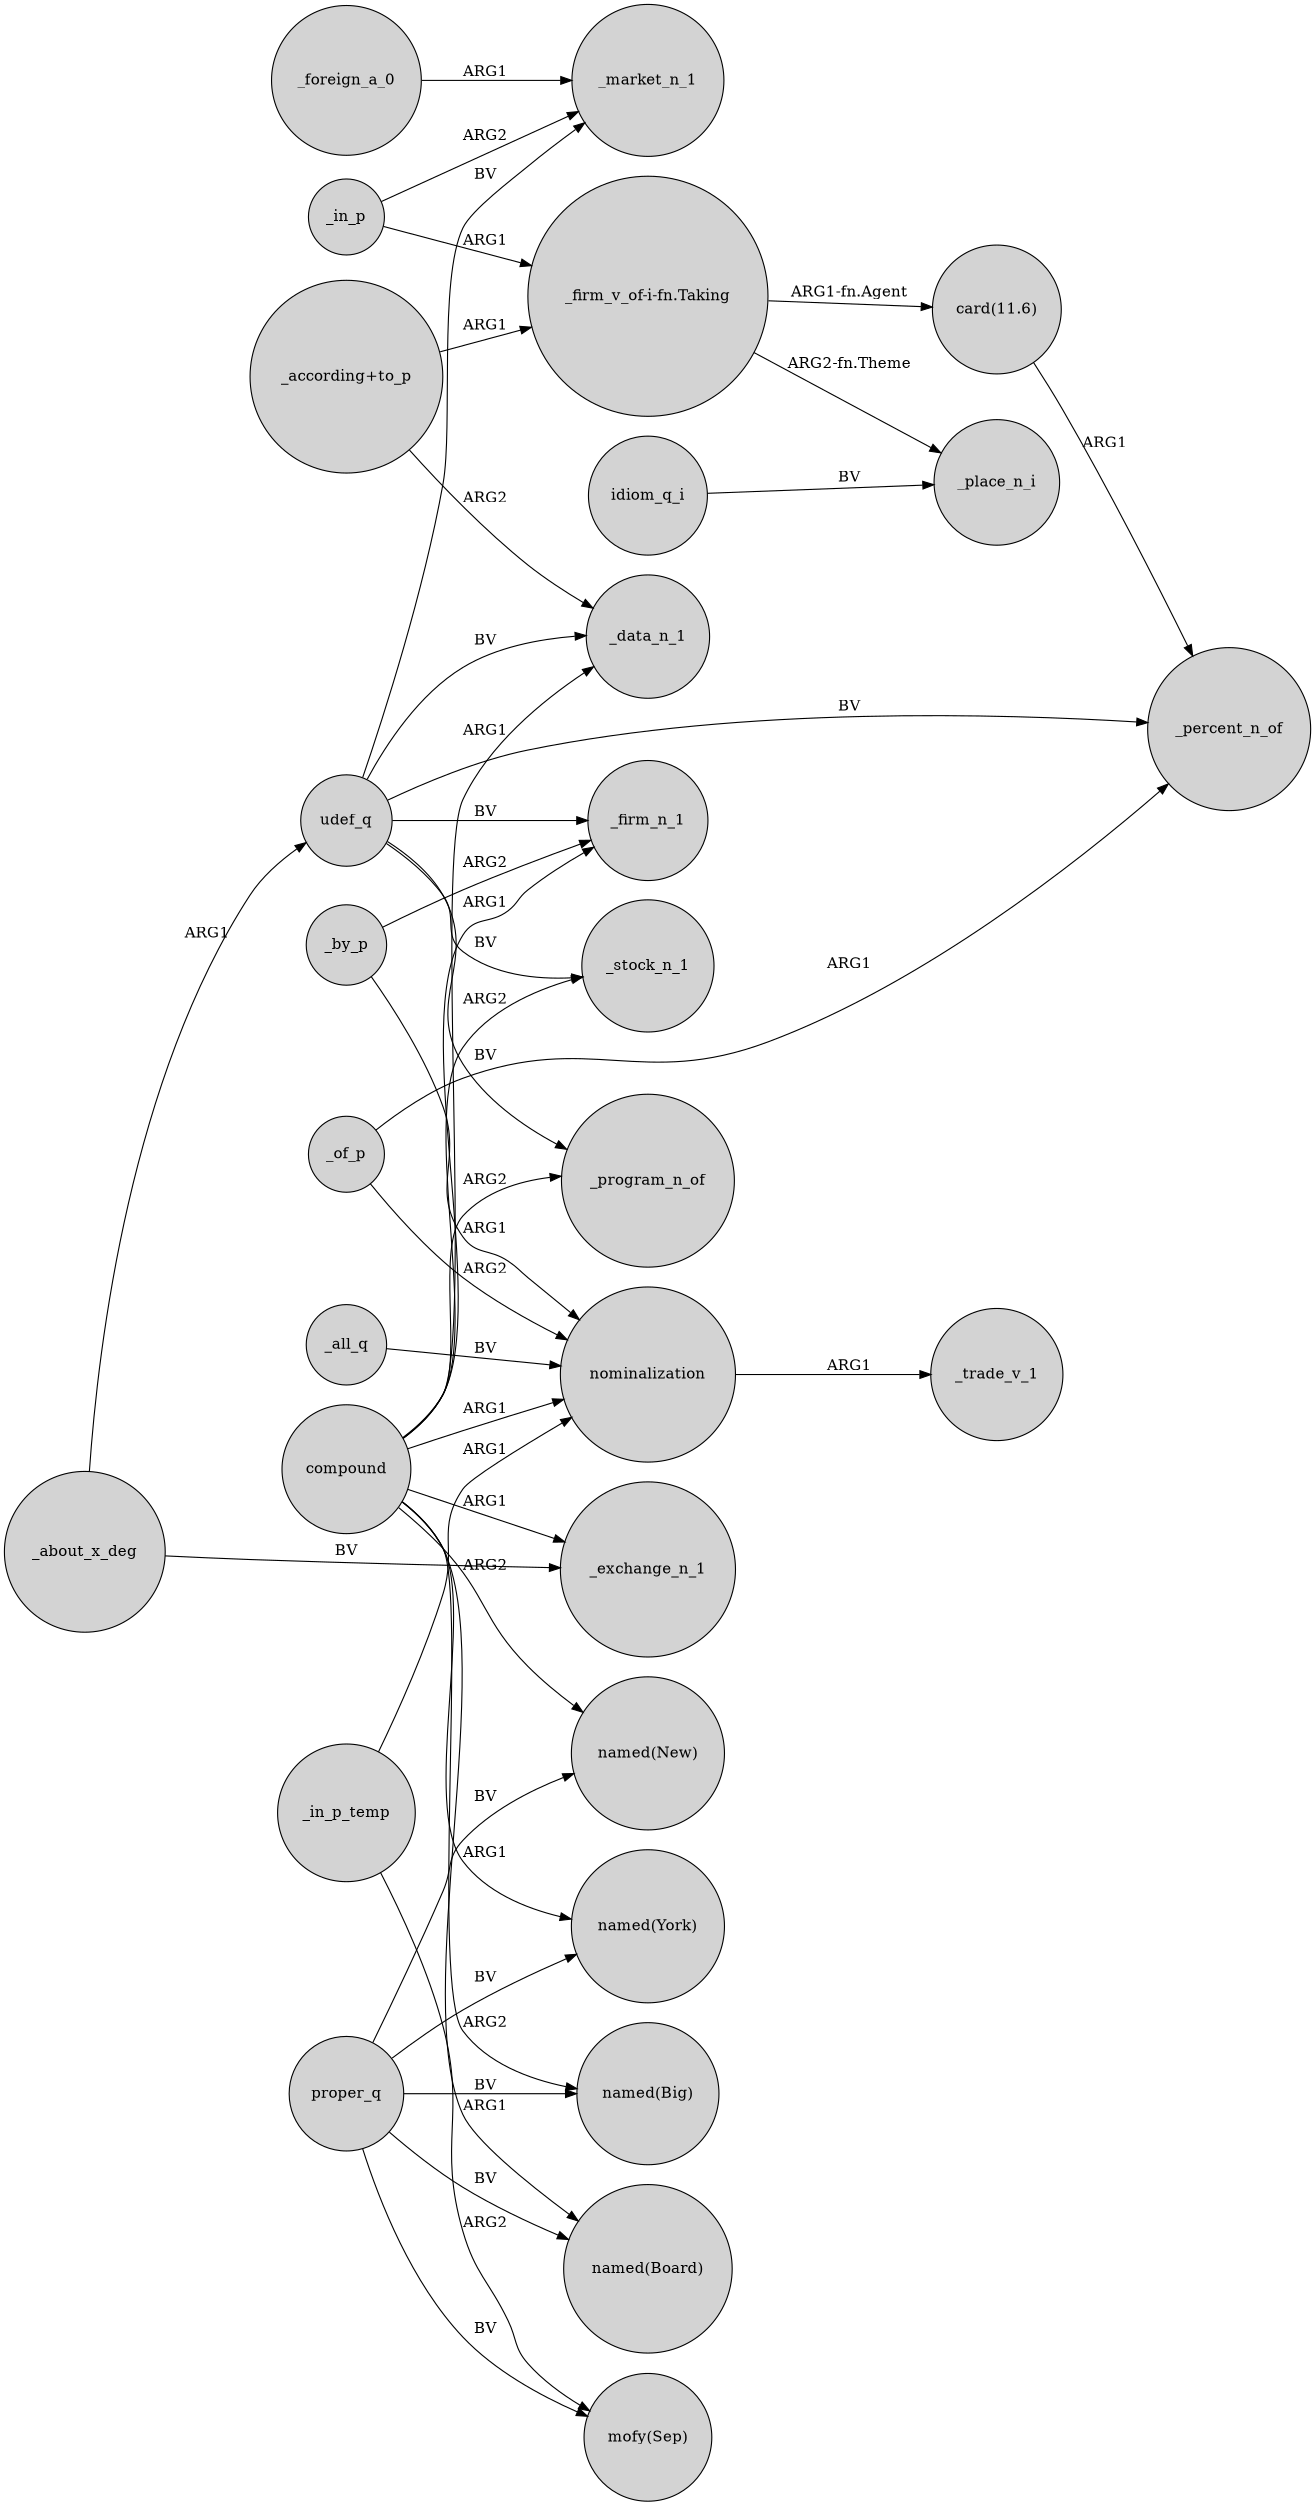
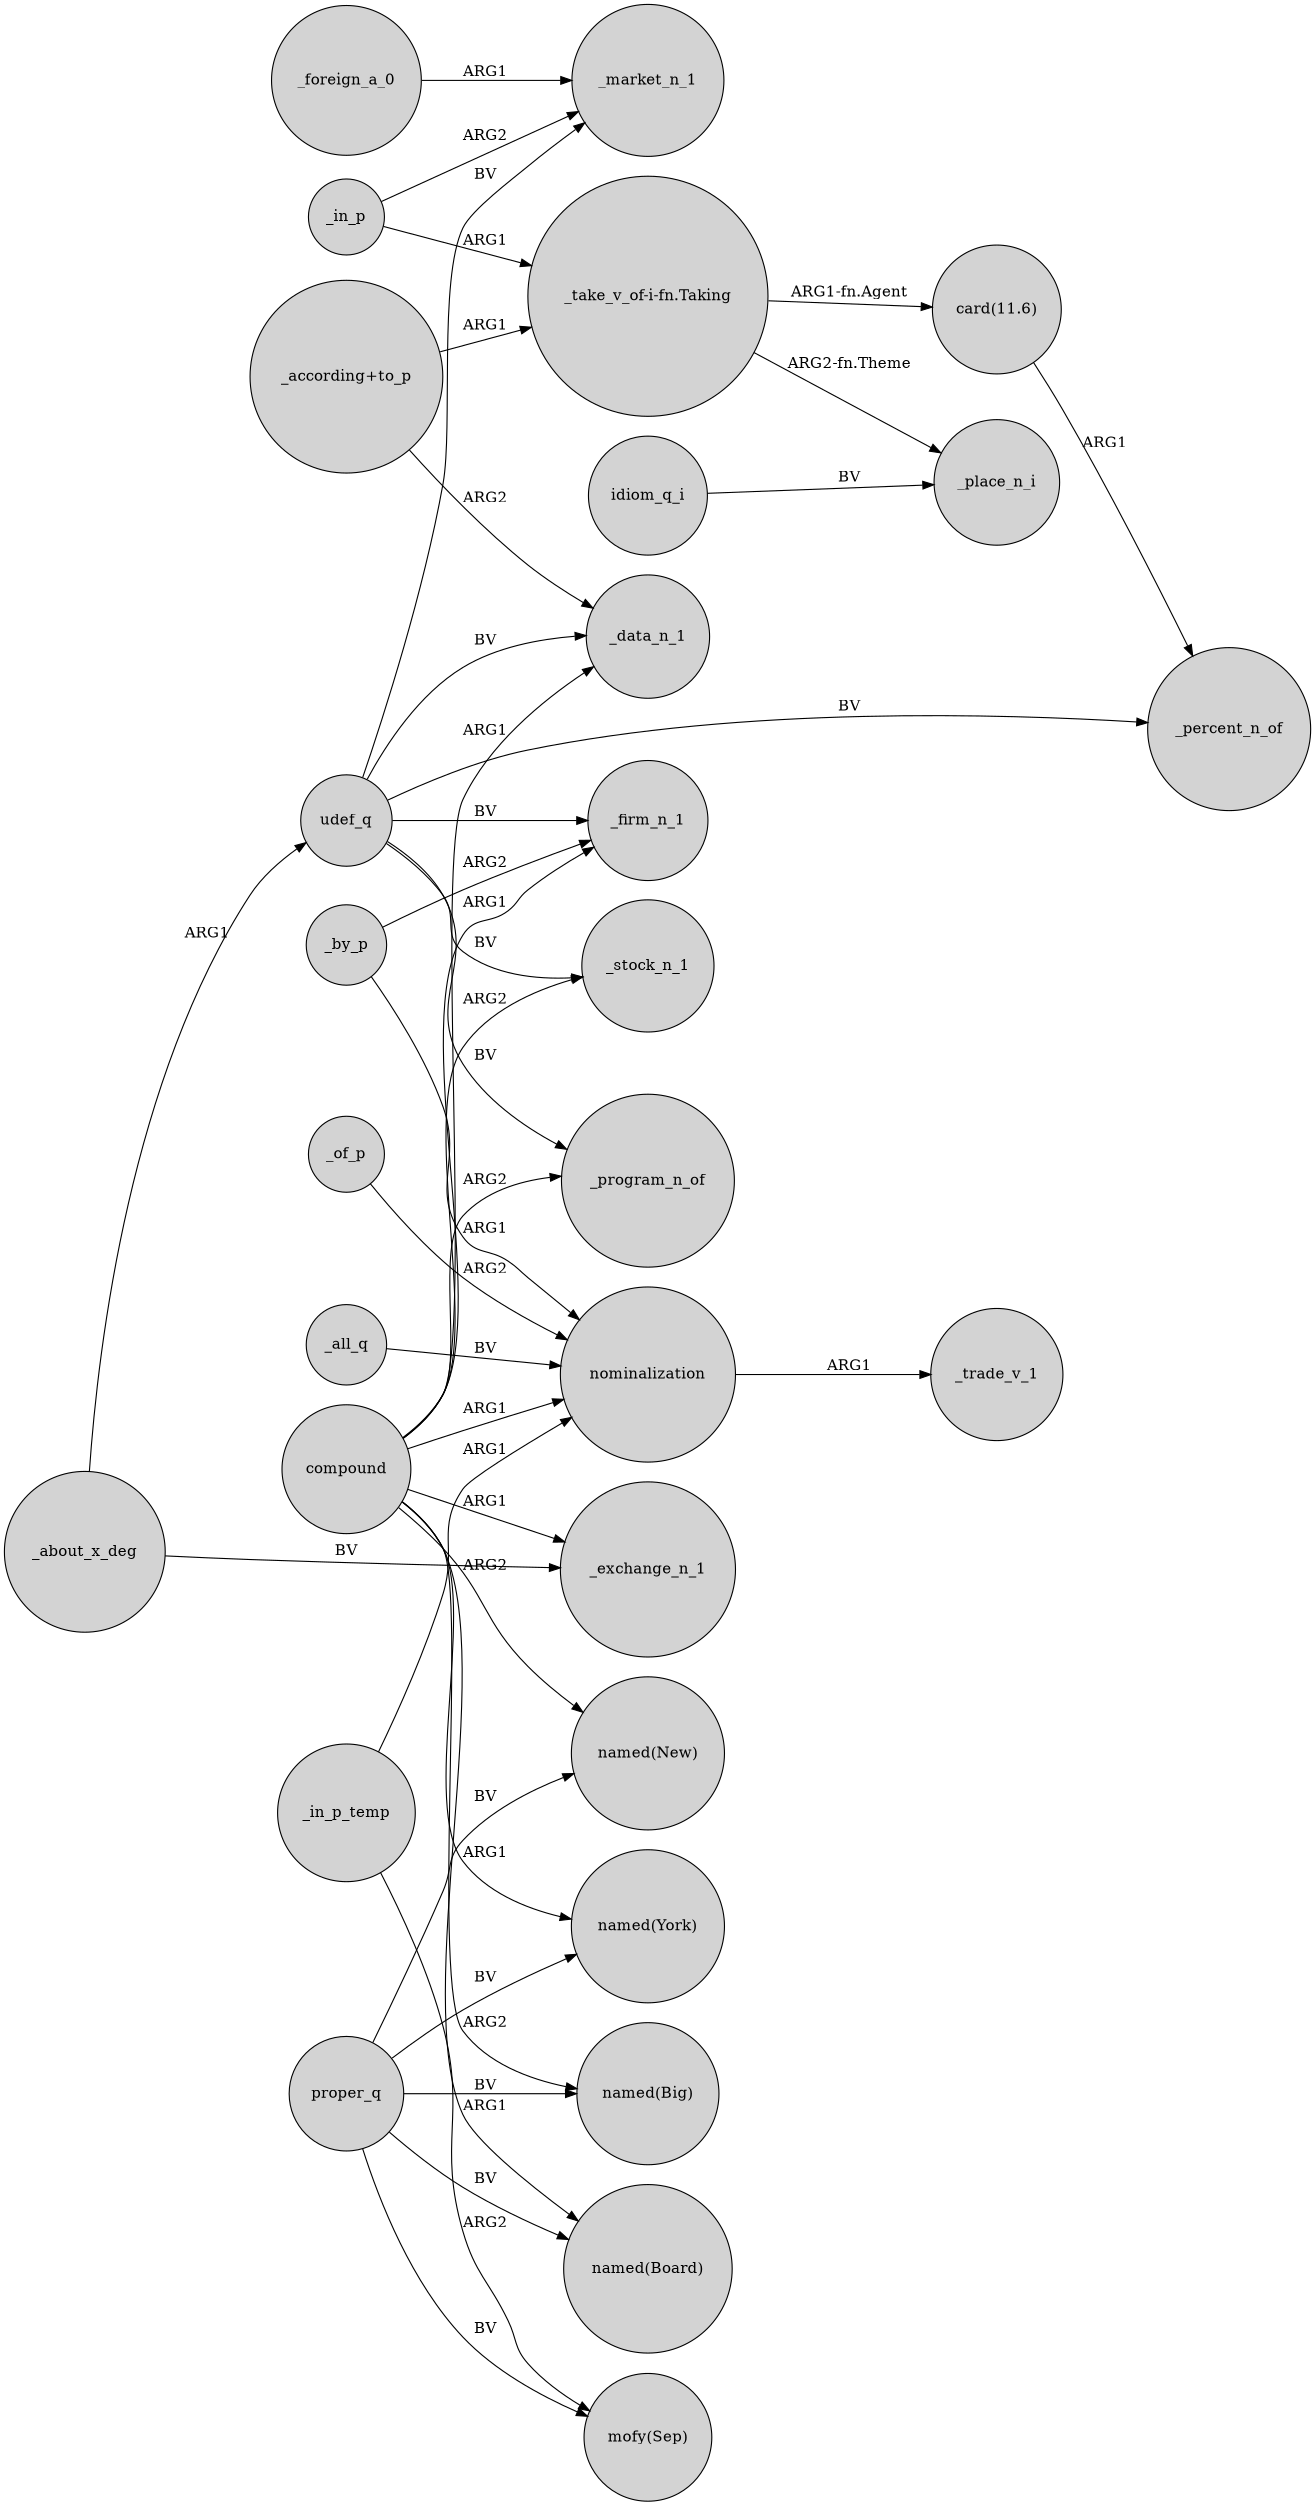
node "_firm_v_of-i-fn.Taking": label "_firm_v_of-i-fn.Taking" -> "_take_v_of-i-fn.Taking"
edge "_of_p" -> "_percent_n_of": removed, label "ARG1"
